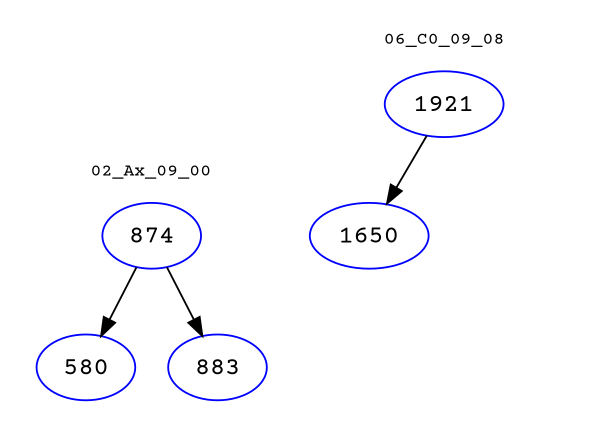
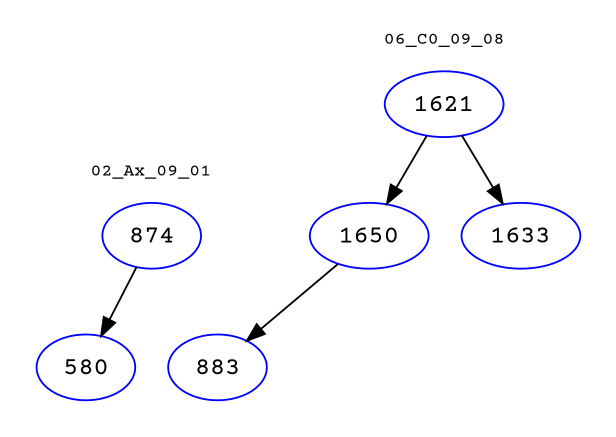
node "1921": label "1921" -> "1621"
cluster "02_Ax_09_00": label "02_Ax_09_00" -> "02_Ax_09_01"
node "1633": added
edge "874" -> "883": now "1650" -> "883"
